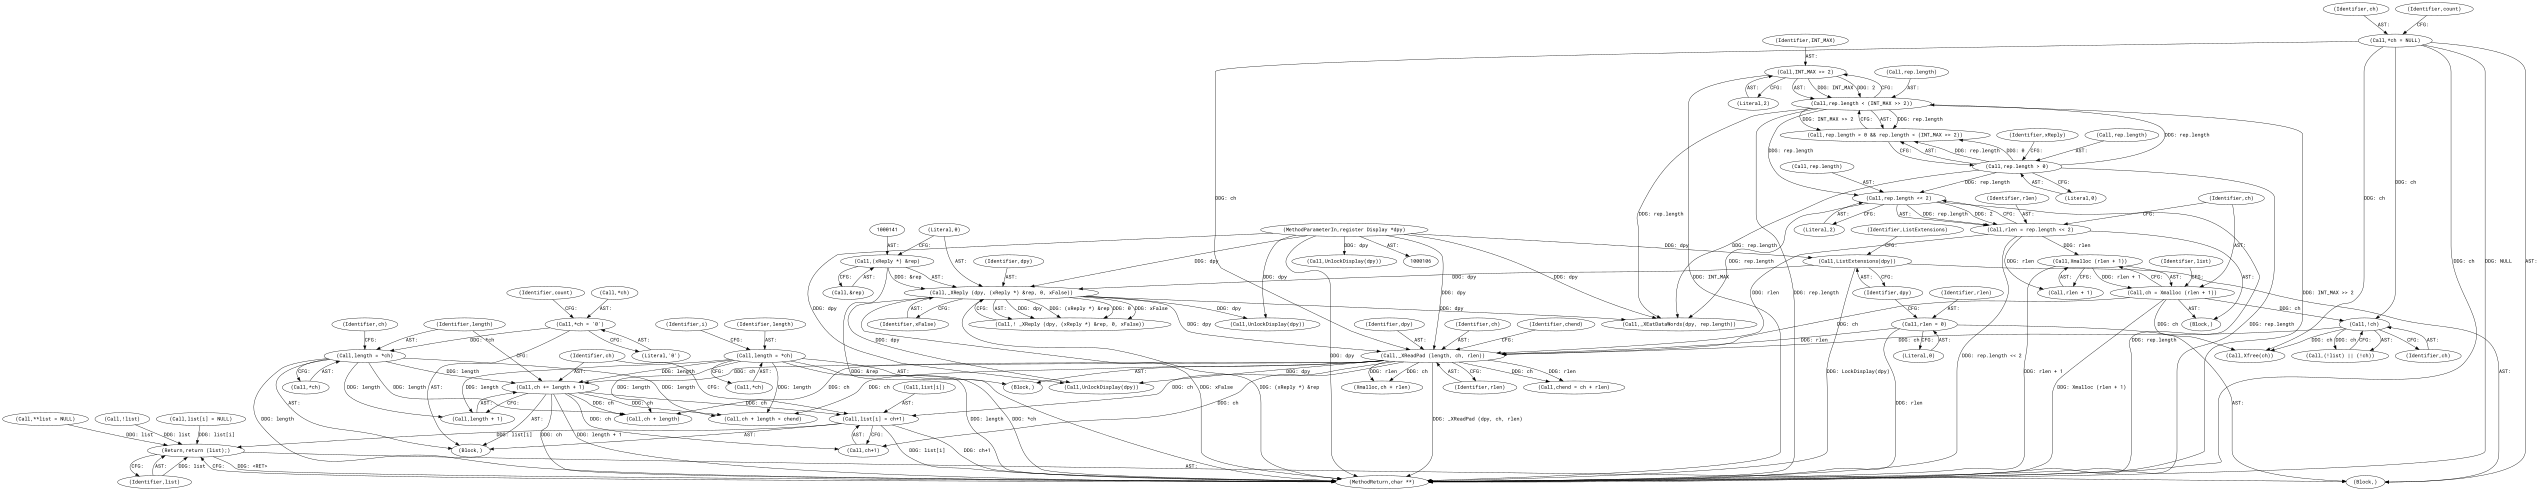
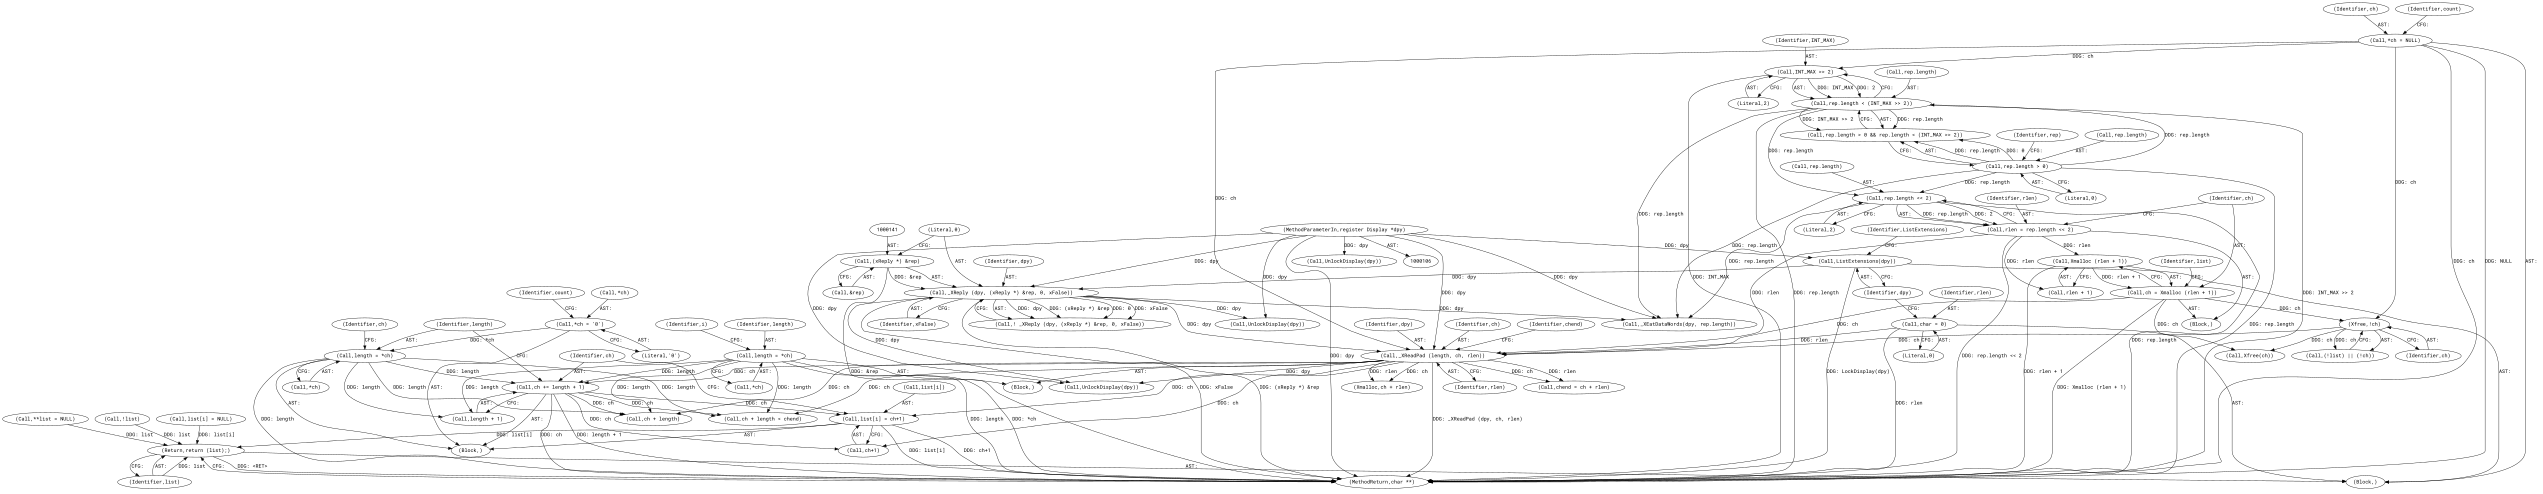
node "(Identifier,xReply)": label "(Identifier,xReply)" -> "(Identifier,rep)"
edge "(Call,*ch = NULL)" -> "(Call,Xfree(ch))": now "(Call,*ch = NULL)" -> "(Call,INT_MAX >> 2)"
node "(Call,rlen = 0)": label "(Call,rlen = 0)" -> "(Call,char = 0)"
node "(Call,!ch)": label "(Call,!ch)" -> "(Xfree,!ch)"
